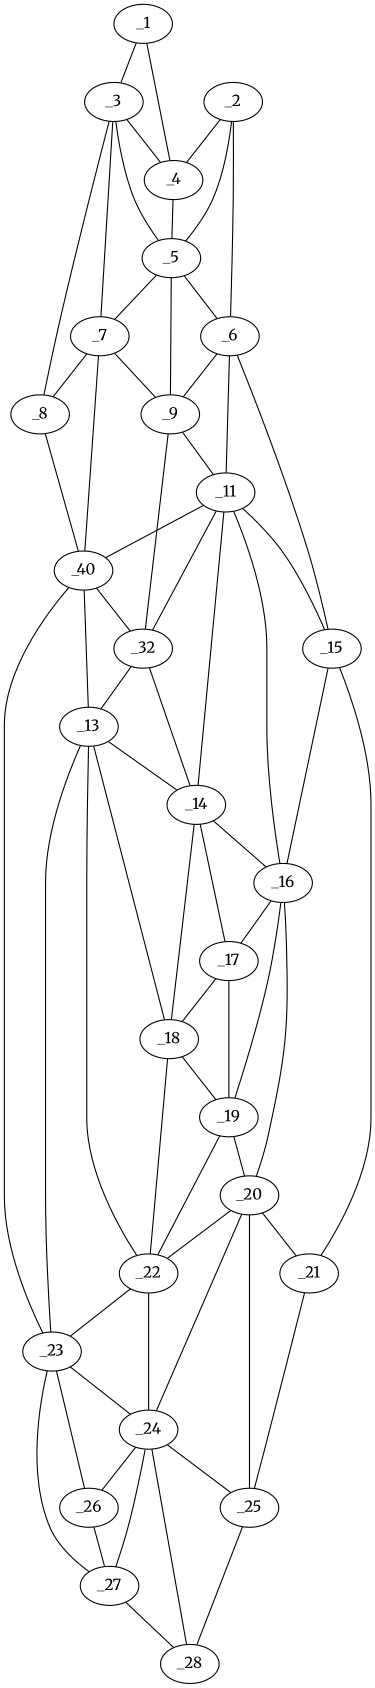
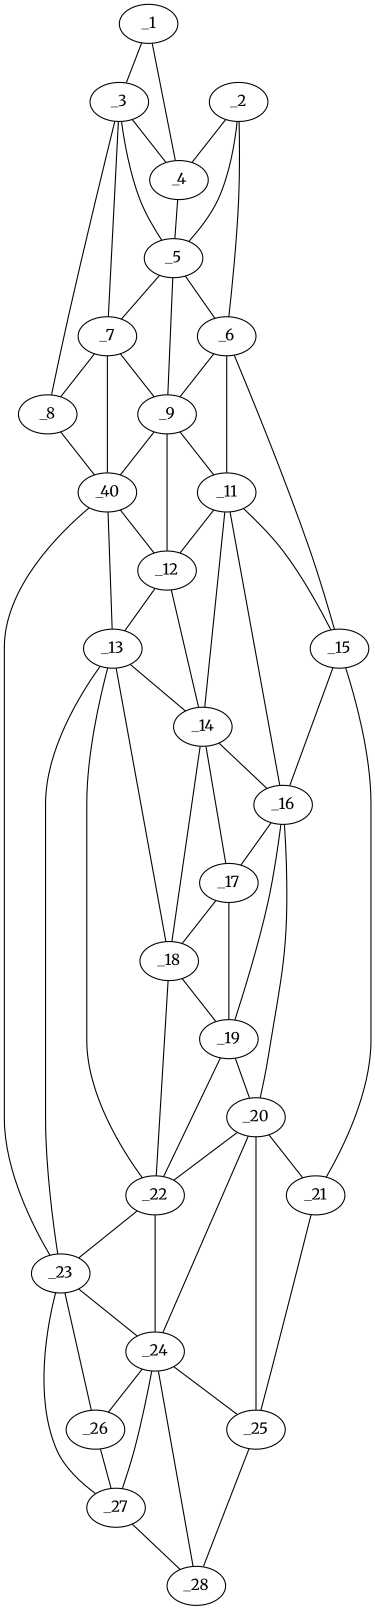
edge "_11" -- "_40": now "_9" -- "_40"
node "_32": label "_32" -> "_12"
